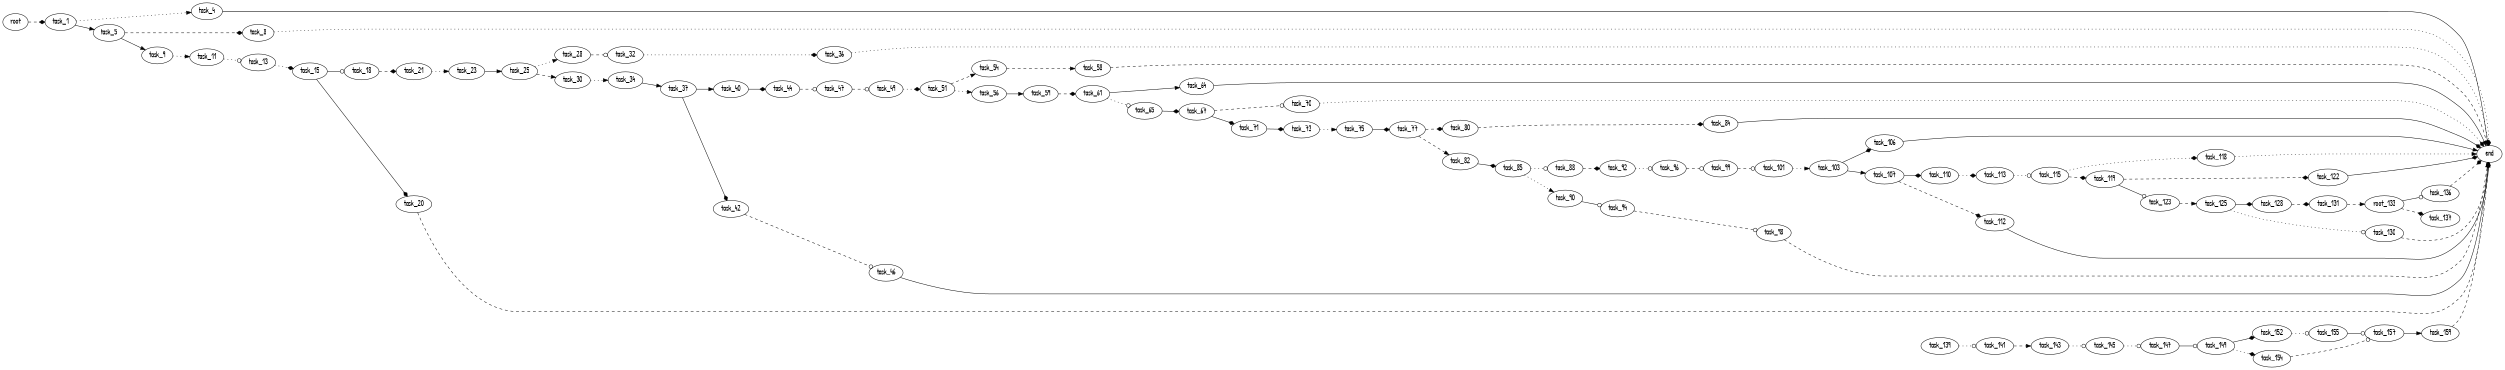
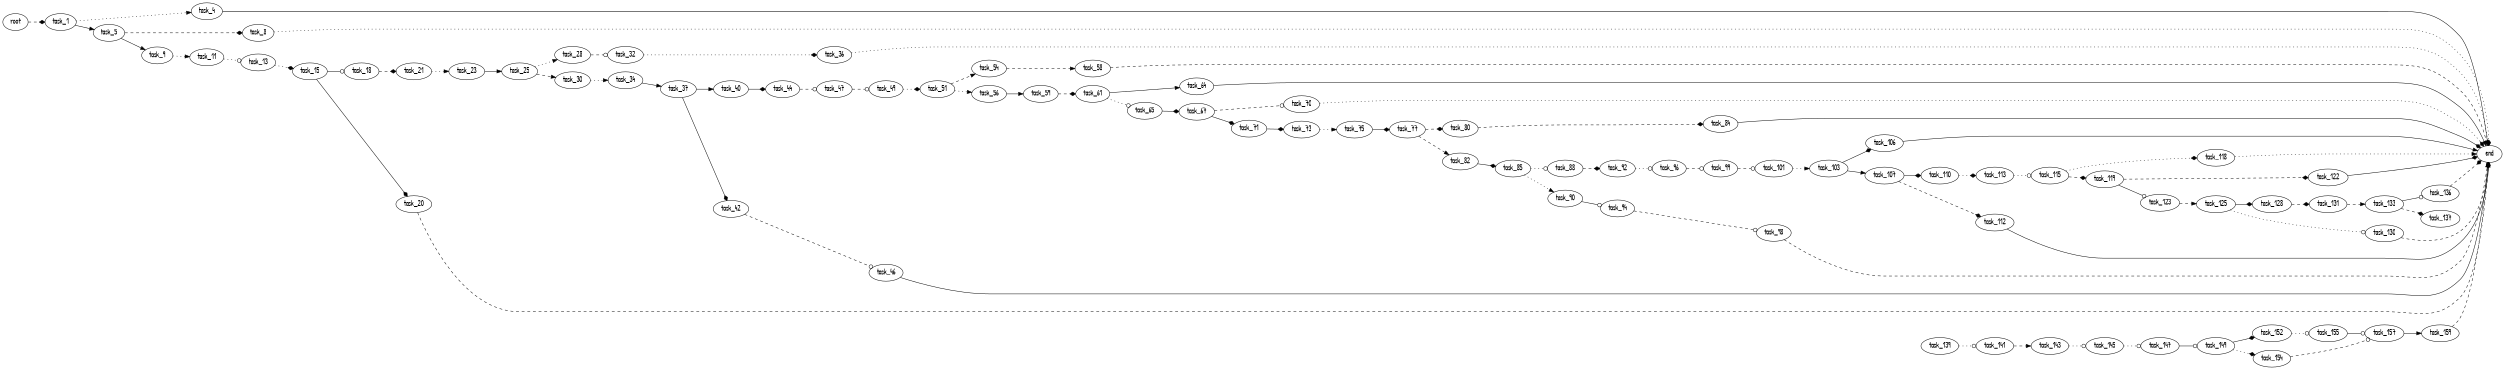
node "root_133": label "root_133" -> "task_133"
